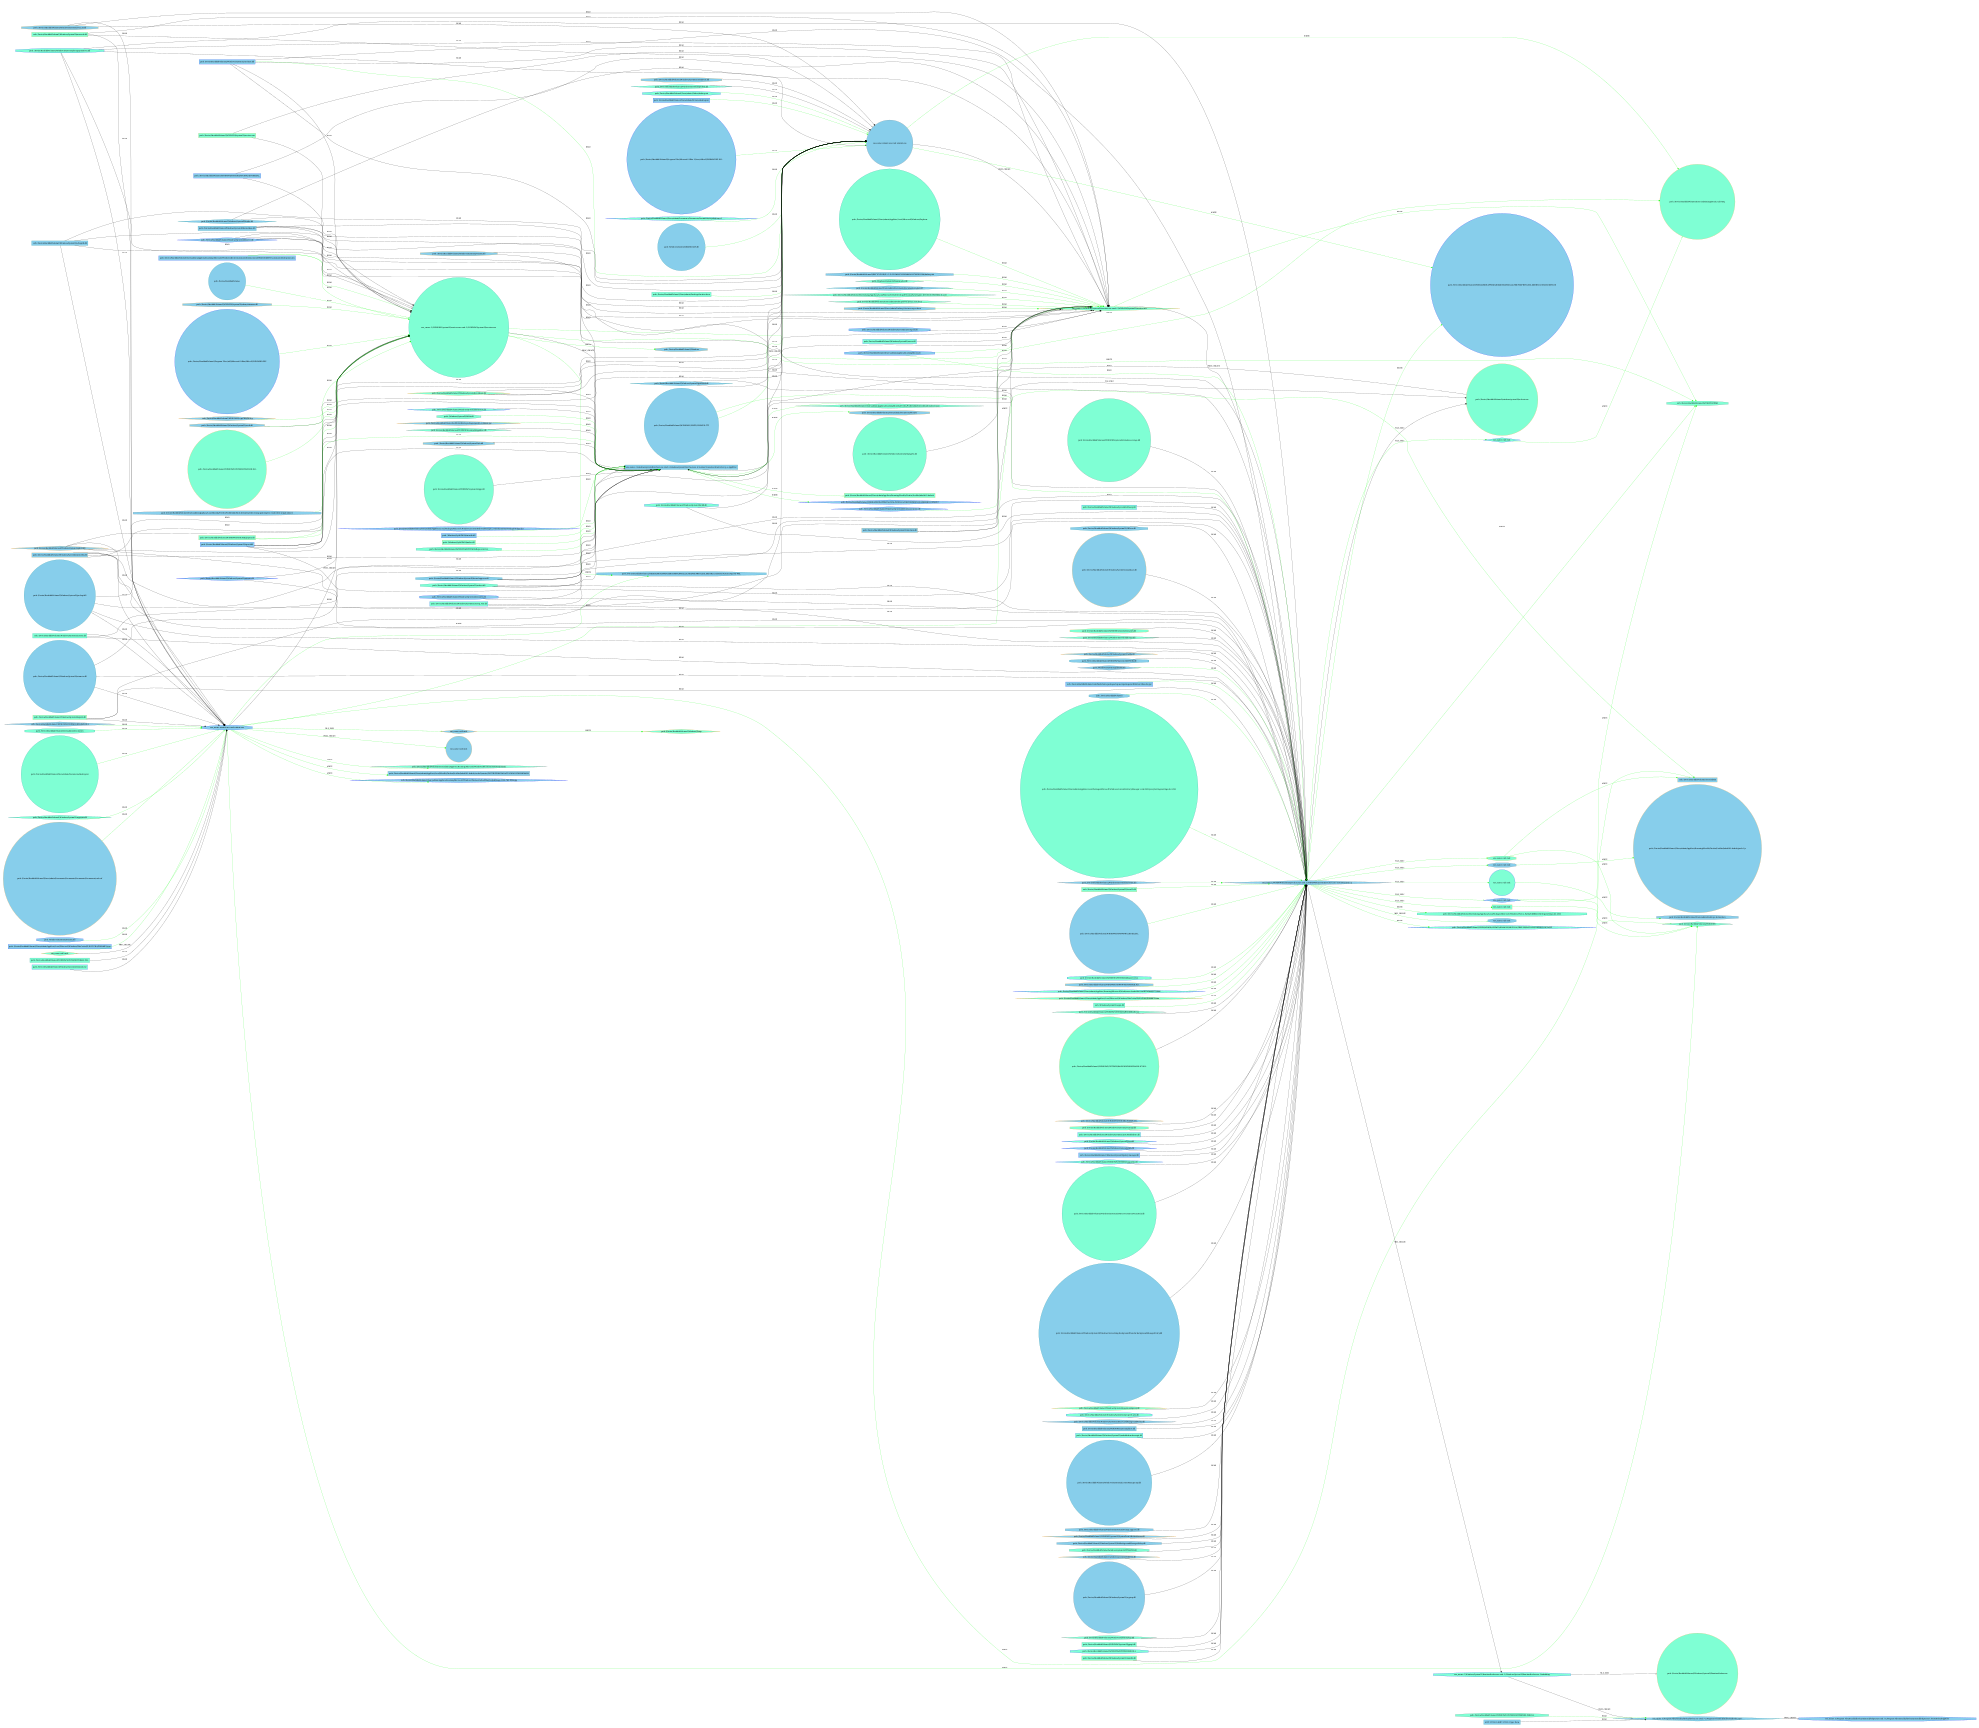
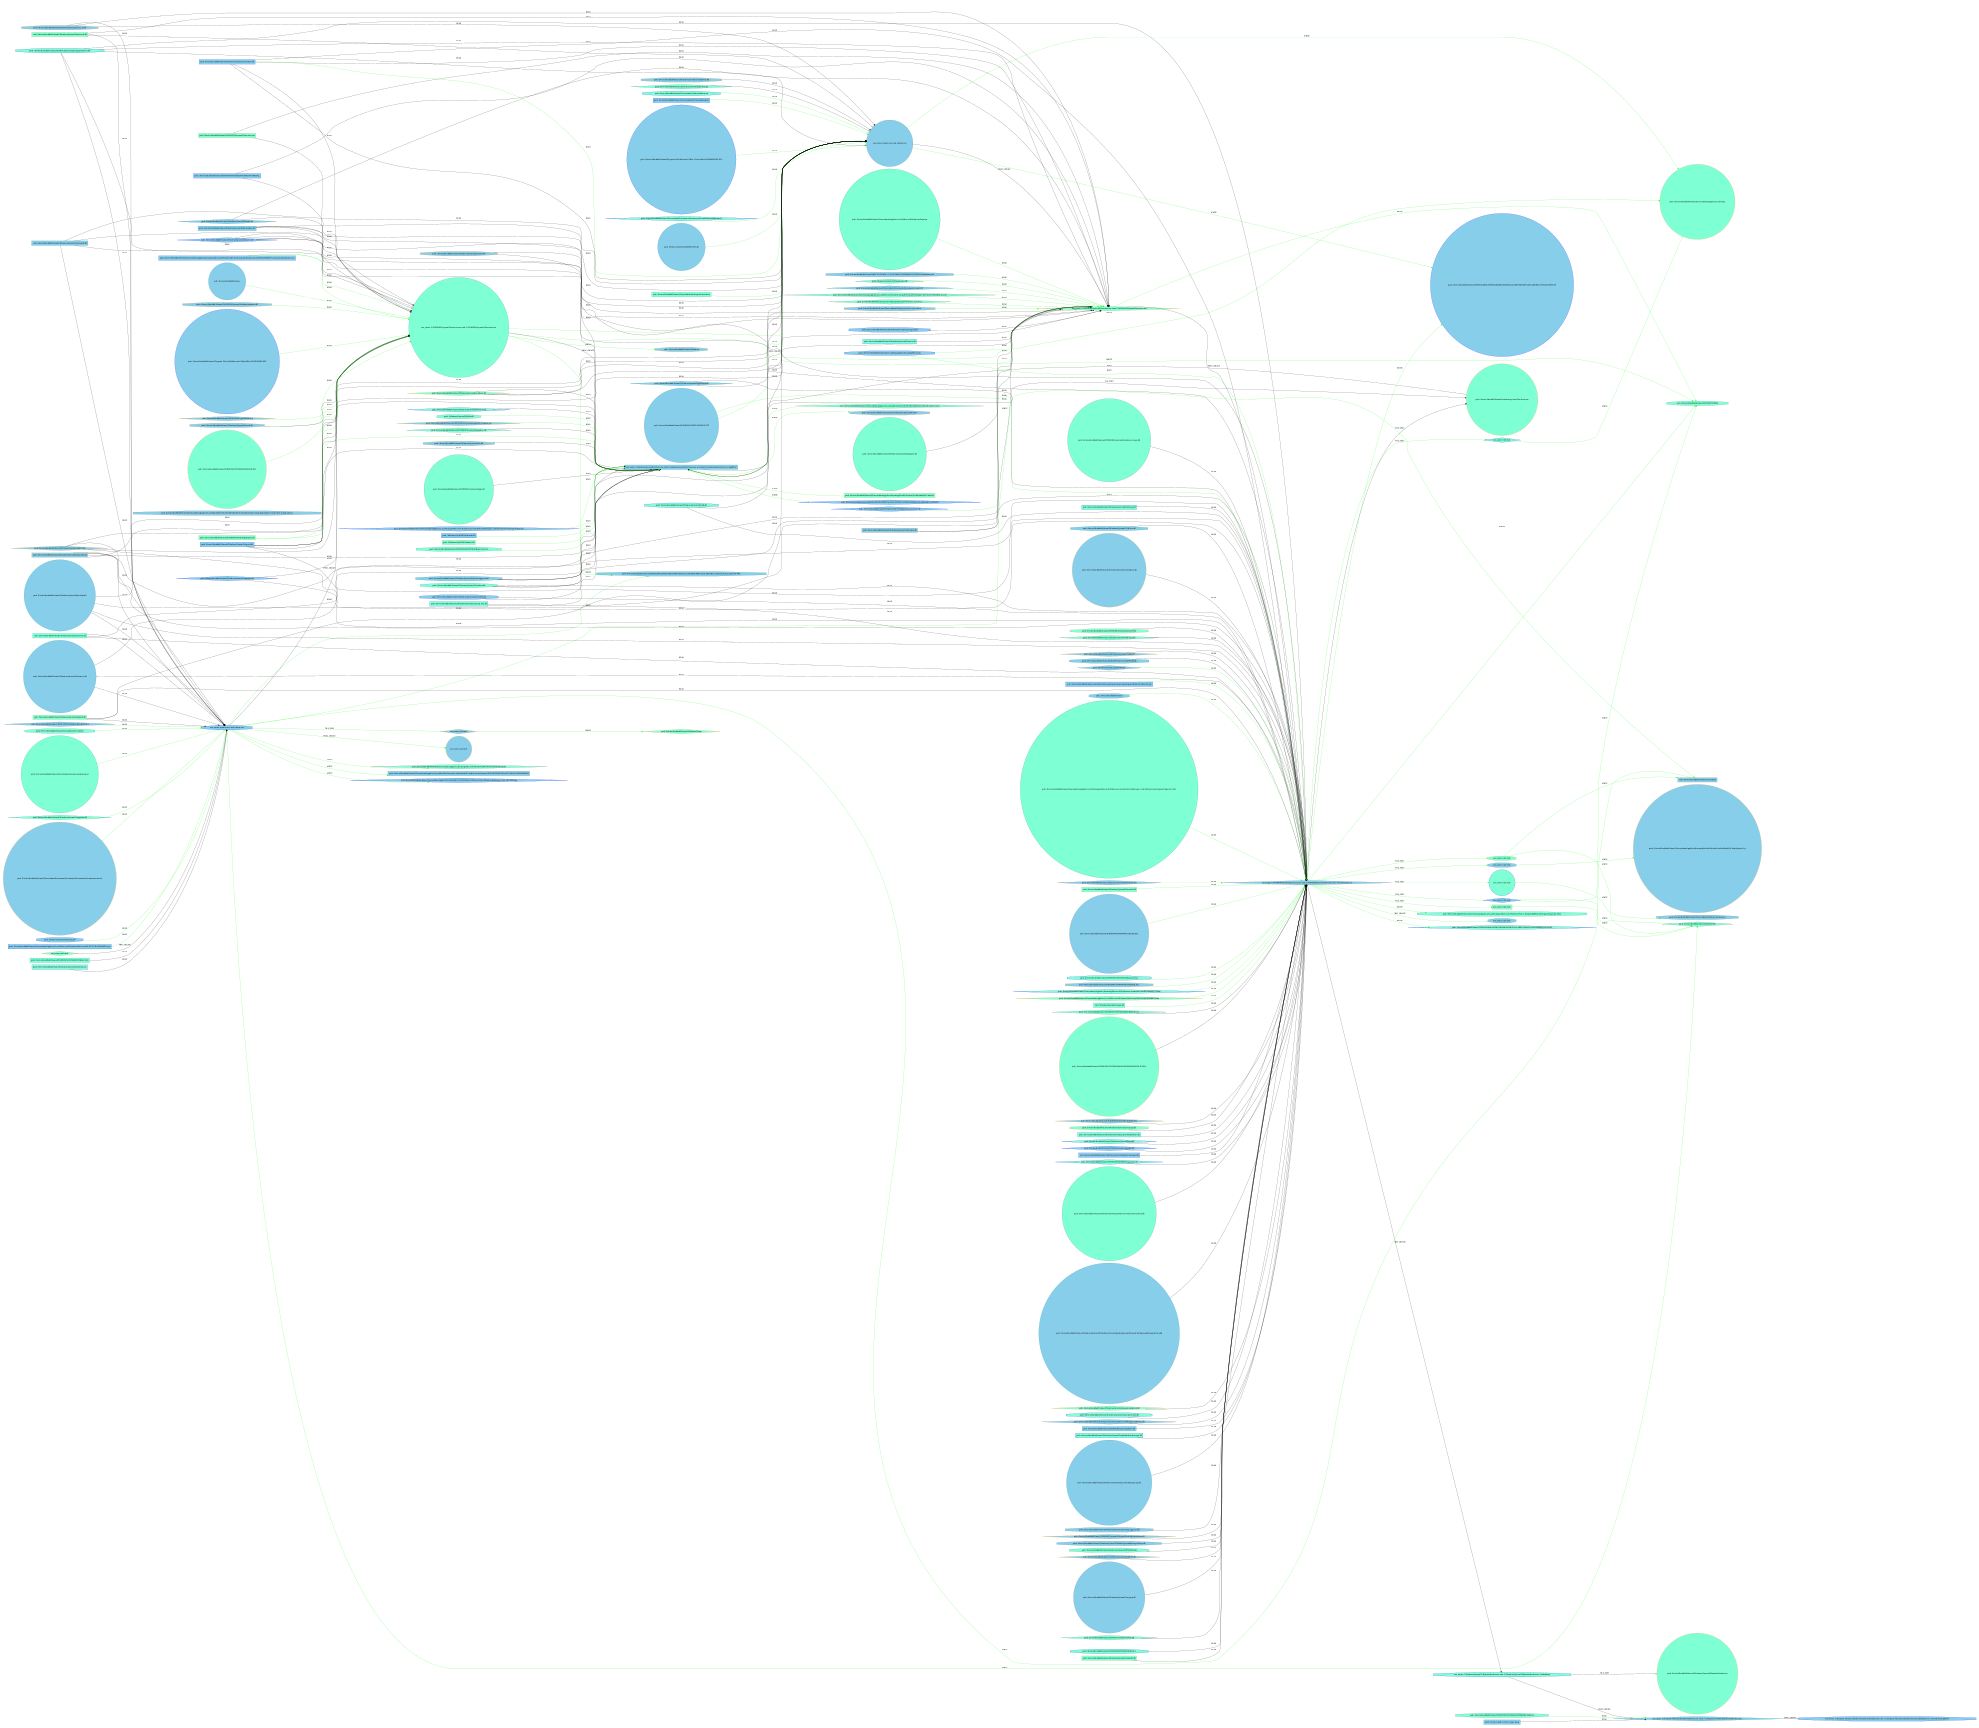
node "path: /Device/HarddiskVolume2/WINDOWS/system32/gpapi.dll": removed
